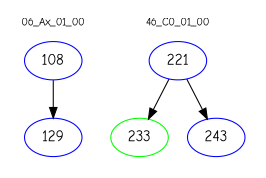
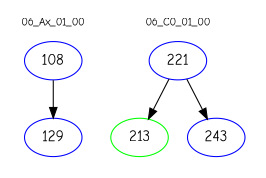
cluster "46_C0_01_00": label "46_C0_01_00" -> "06_C0_01_00"
node "233": label "233" -> "213"
